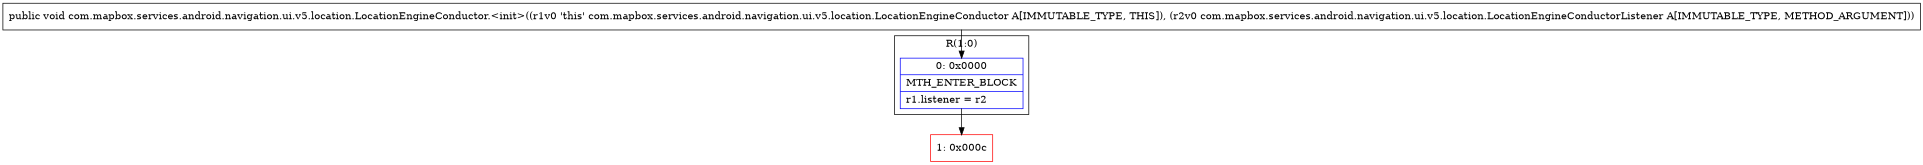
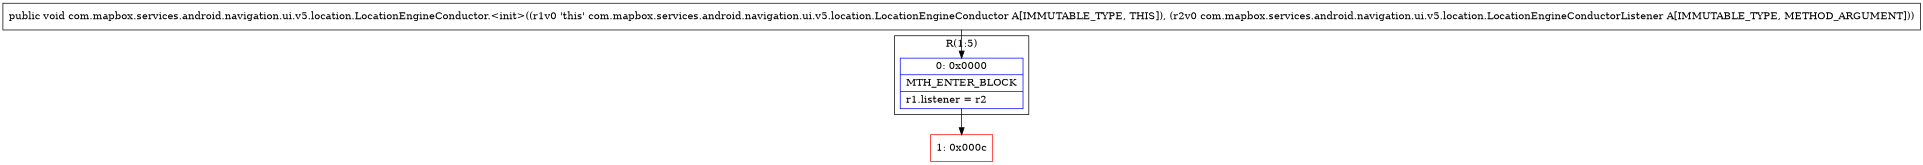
cluster "R(1:0)": label "R(1:0)" -> "R(1:5)"
